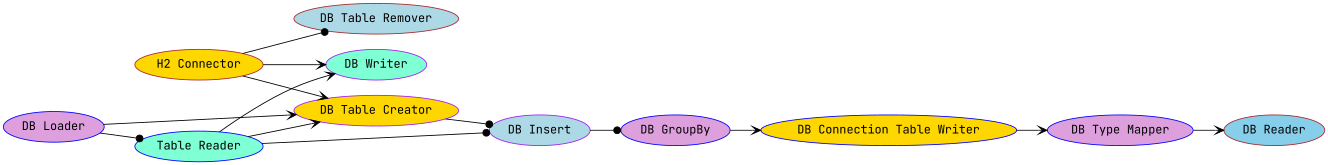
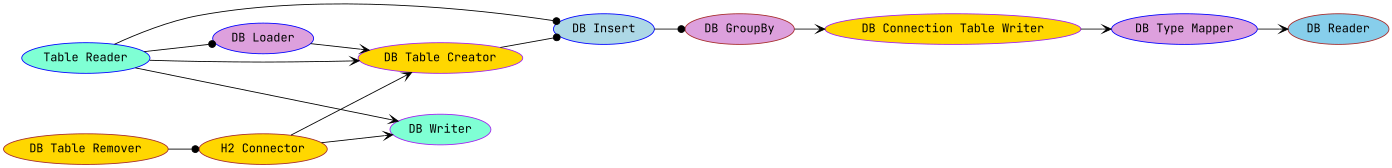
node "DB Table Remover": fillcolor lightblue -> gold
edge "H2 Connector" -> "DB Table Remover": reversed
node "DB Insert": color purple -> blue
node "DB GroupBy": color blue -> brown
node "DB Connection Table Writer": color blue -> purple
edge "DB Loader" -> "Table Reader": reversed
